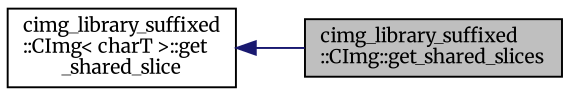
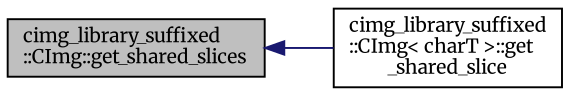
edge "cimg_library_suffixed ::CImg::get_shared_slices" -> "cimg_library_suffixed ::CImg< charT >::get _shared_slice": reversed
